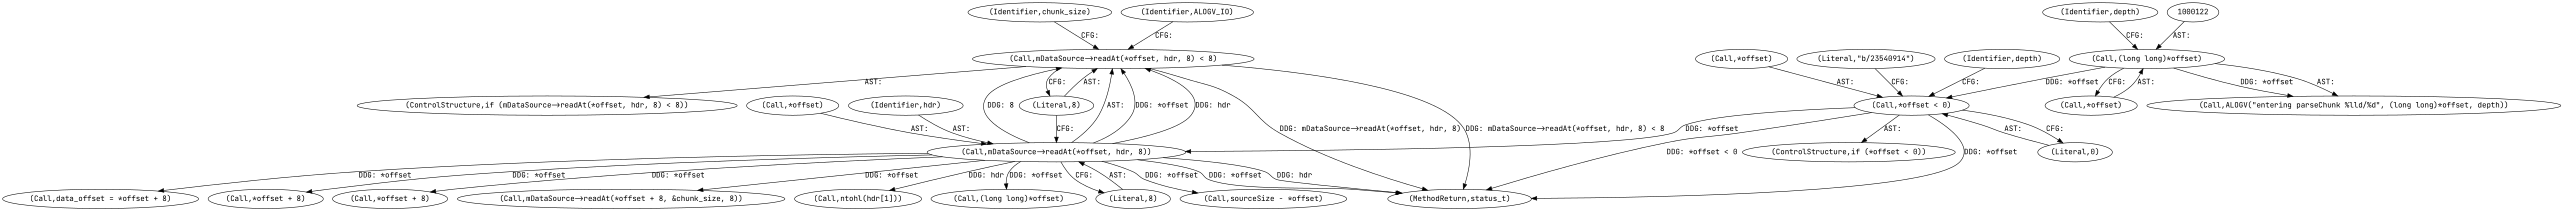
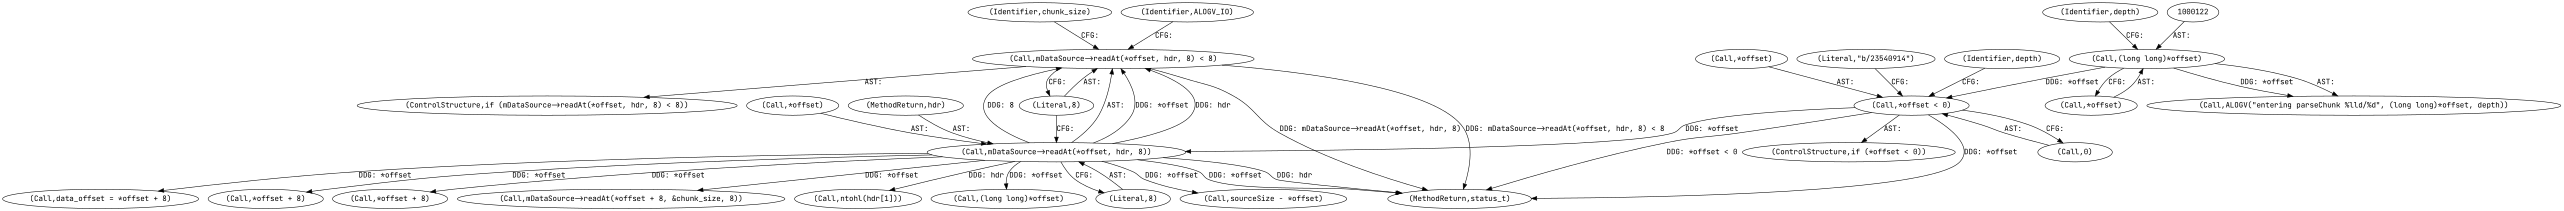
node "(Identifier,hdr)": label "(Identifier,hdr)" -> "(MethodReturn,hdr)"
node "(Literal,0)": label "(Literal,0)" -> "(Call,0)"
